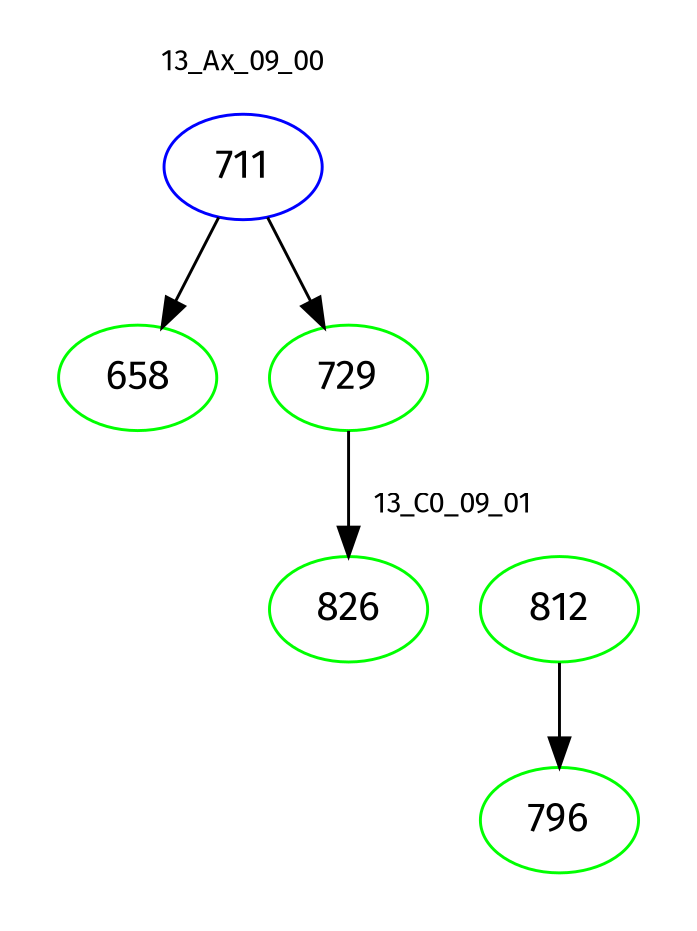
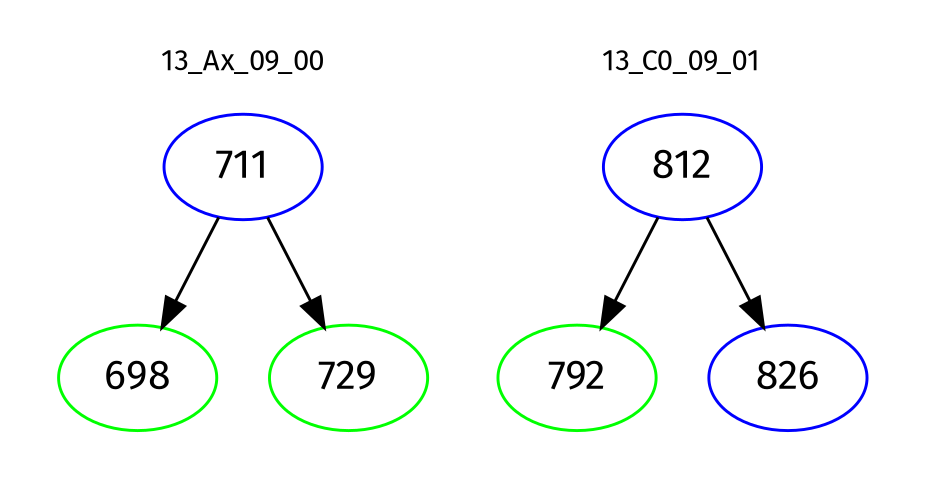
node "658": label "658" -> "698"
edge "729" -> "826": now "812" -> "826"
node "826": color green -> blue
node "812": color green -> blue
node "796": label "796" -> "792"
